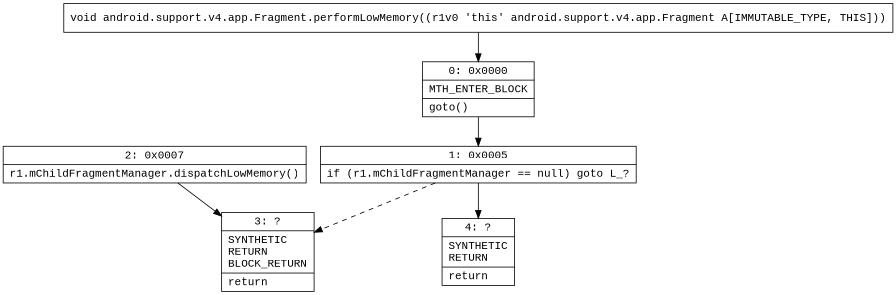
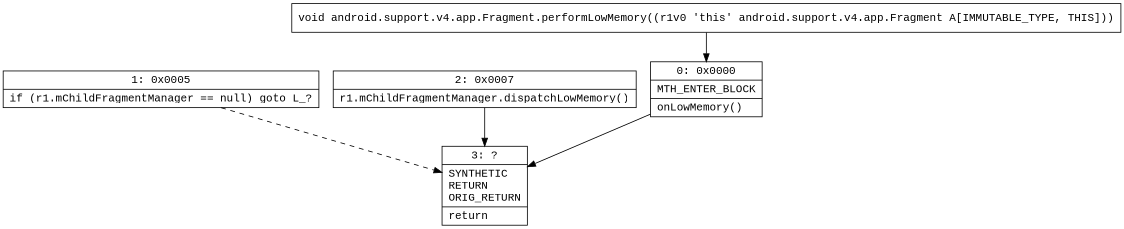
node "0: 0x0000": text "goto()" -> "onLowMemory()"
edge "0: 0x0000" -> "1: 0x0005": now "0: 0x0000" -> "3: ?"
node "4: ?": removed
node "3: ?": text "BLOCK_RETURN" -> "ORIG_RETURN"
